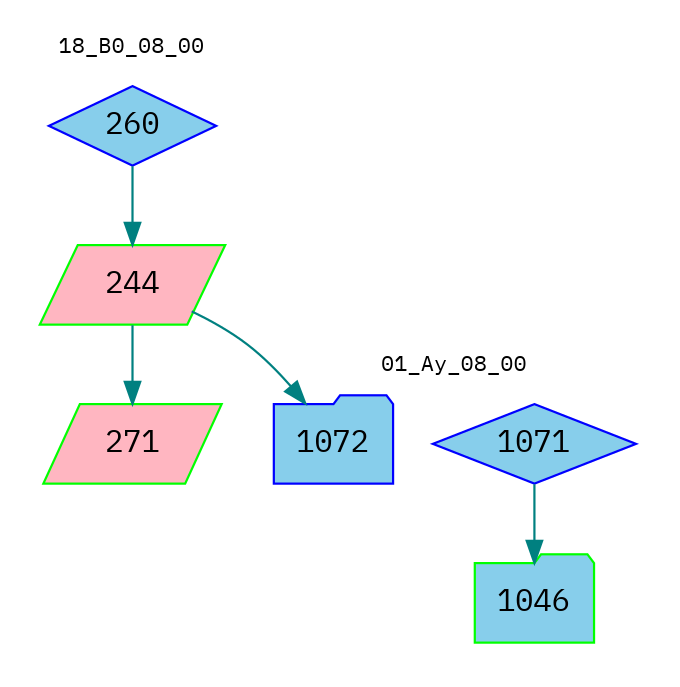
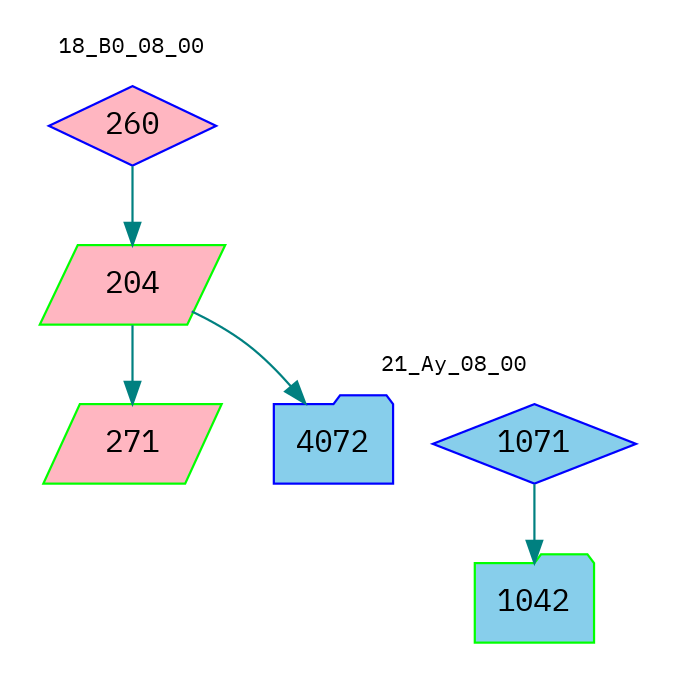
node "260": fillcolor skyblue -> lightpink
node "244": label "244" -> "204"
cluster "01_Ay_08_00": label "01_Ay_08_00" -> "21_Ay_08_00"
node "1072": label "1072" -> "4072"
node "1046": label "1046" -> "1042"
